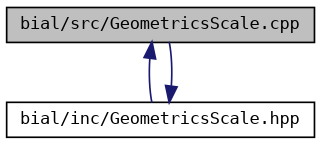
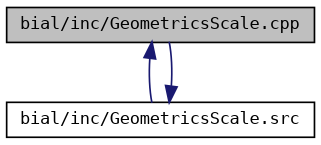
node "bial/src/GeometricsScale.cpp": label "bial/src/GeometricsScale.cpp" -> "bial/inc/GeometricsScale.cpp"
node "bial/inc/GeometricsScale.hpp": label "bial/inc/GeometricsScale.hpp" -> "bial/inc/GeometricsScale.src"
